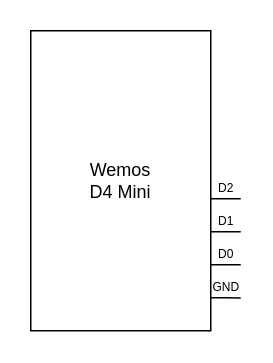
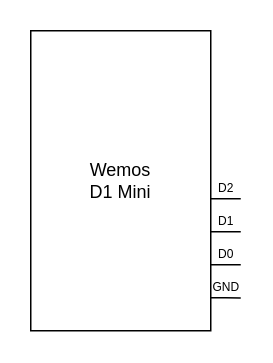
node "Wemos D4 Mini": label "Wemos D4 Mini" -> "Wemos D1 Mini"
